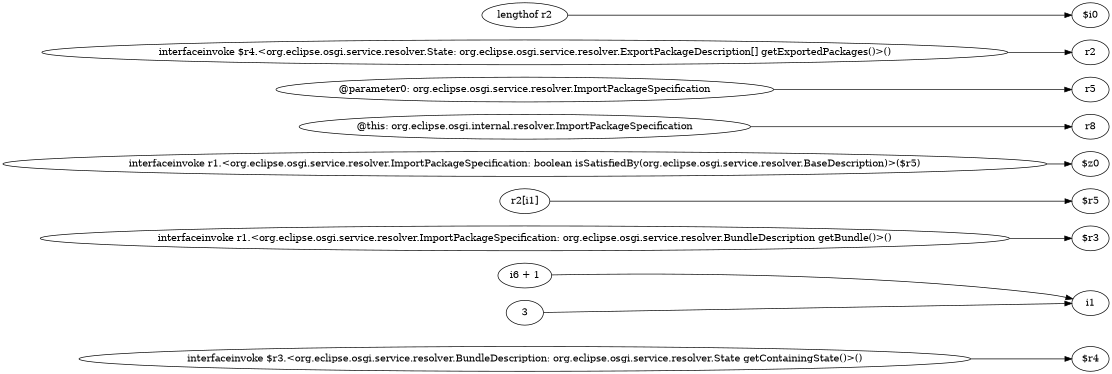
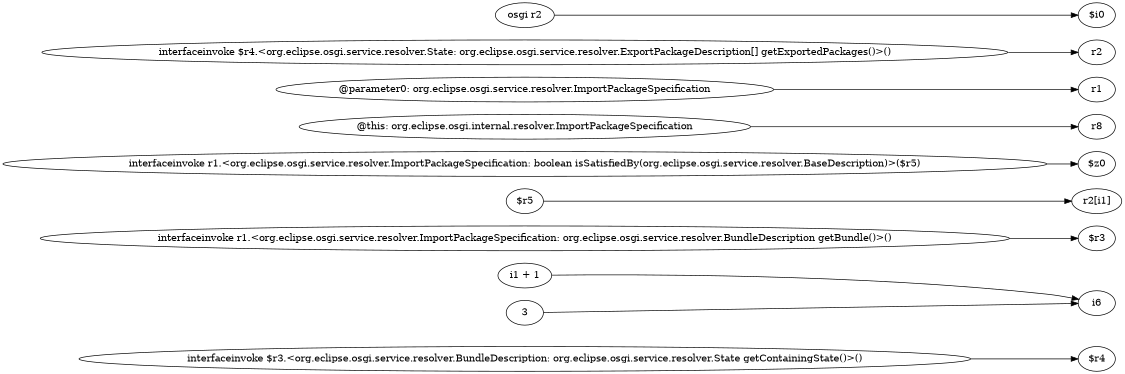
node "lengthof r2": label "lengthof r2" -> "osgi r2"
node "r5": label "r5" -> "r1"
edge "r2[i1]" -> "$r5": reversed
node "i6 + 1": label "i6 + 1" -> "i1 + 1"
node "i1": label "i1" -> "i6"
